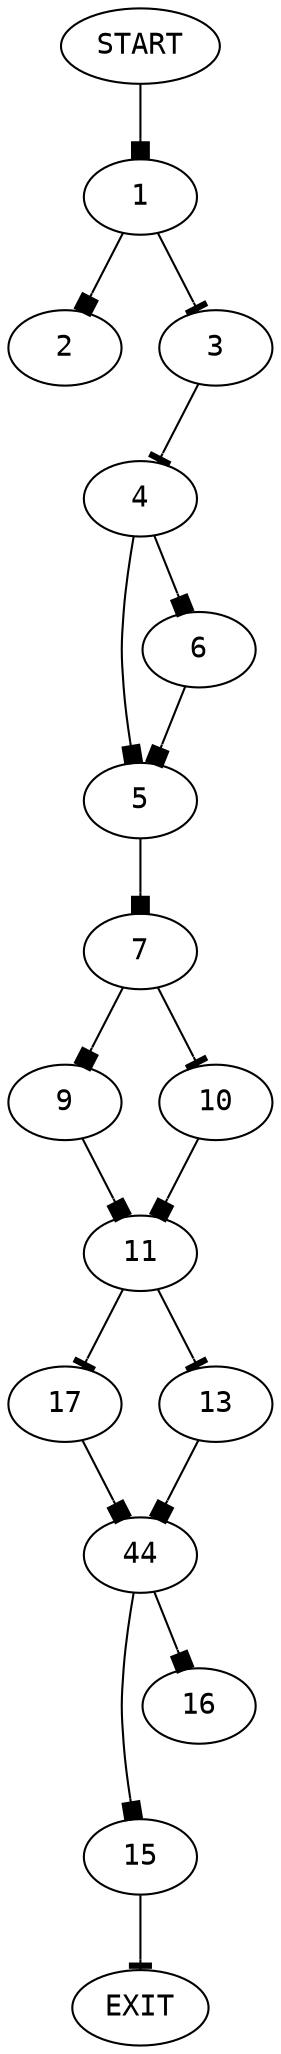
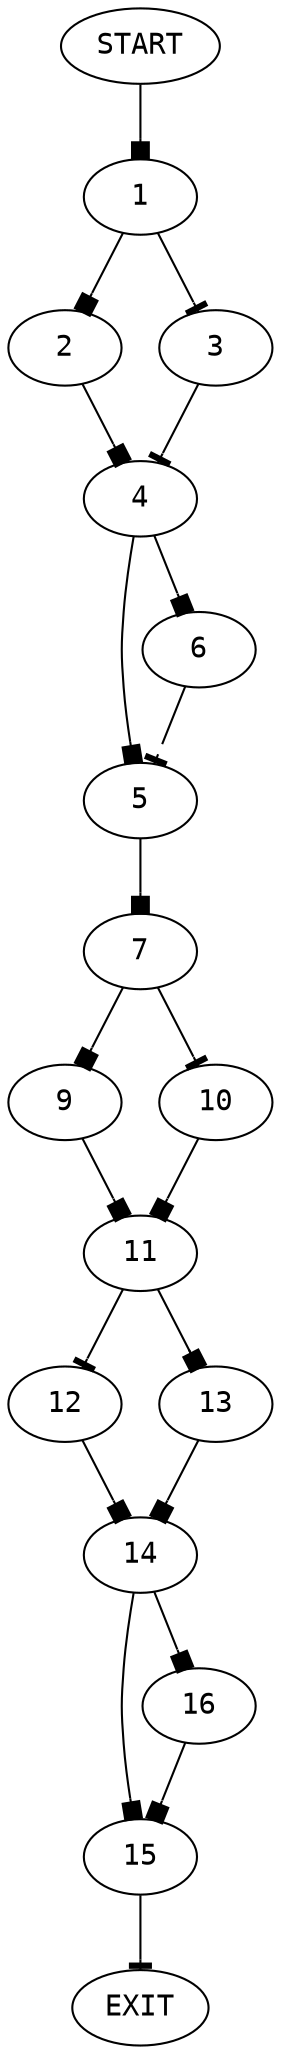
edge "2" -> "4": added
edge "6" -> "5": arrowhead box -> tee
edge "11" -> "13": arrowhead tee -> box
node "17": label "17" -> "12"
node "44": label "44" -> "14"
edge "16" -> "15": added
